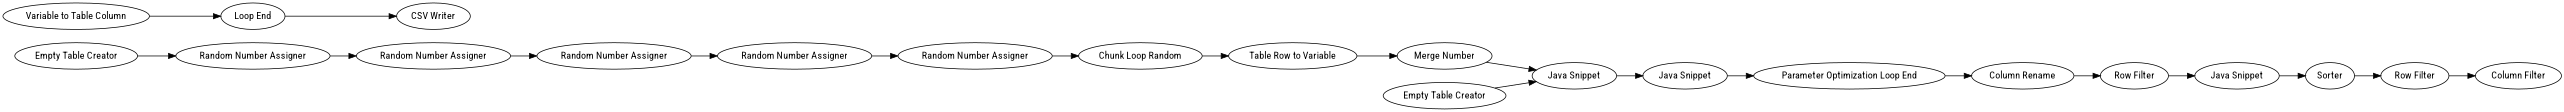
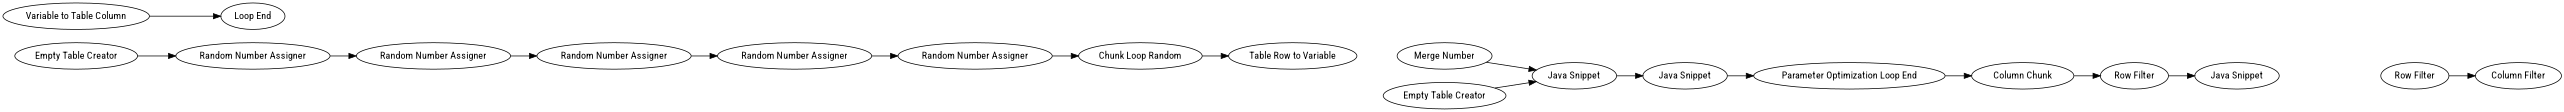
node "CSV Writer": removed
edge "Table Row to Variable" -> "Merge Number": removed
node "Column Rename": label "Column Rename" -> "Column Chunk"
node "Sorter": removed
